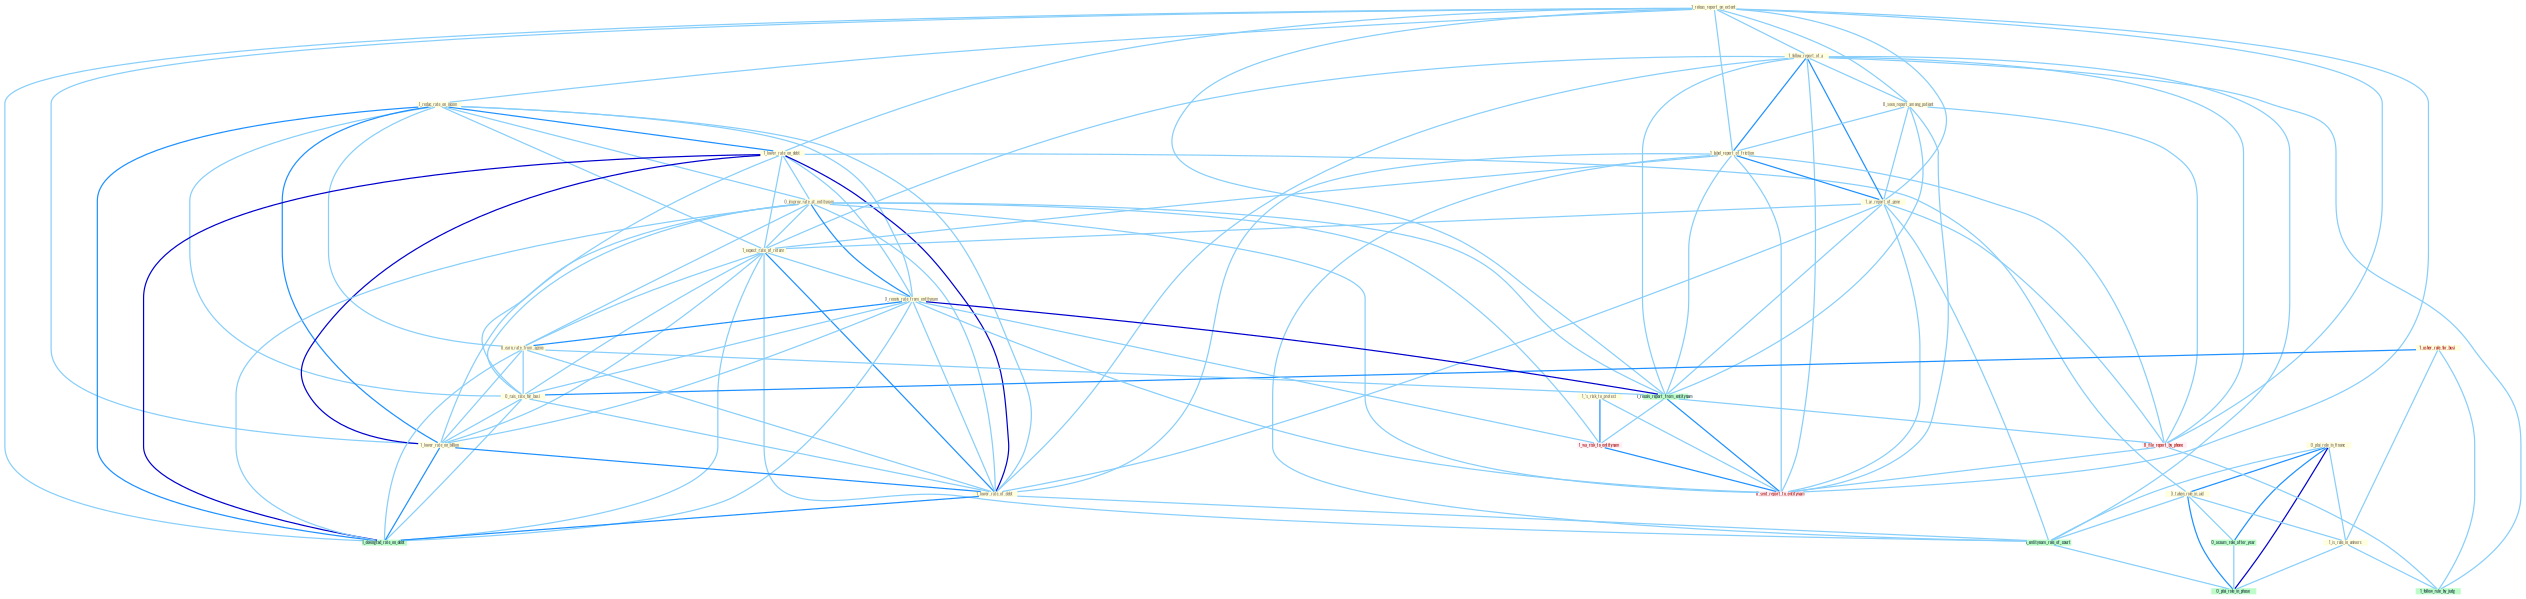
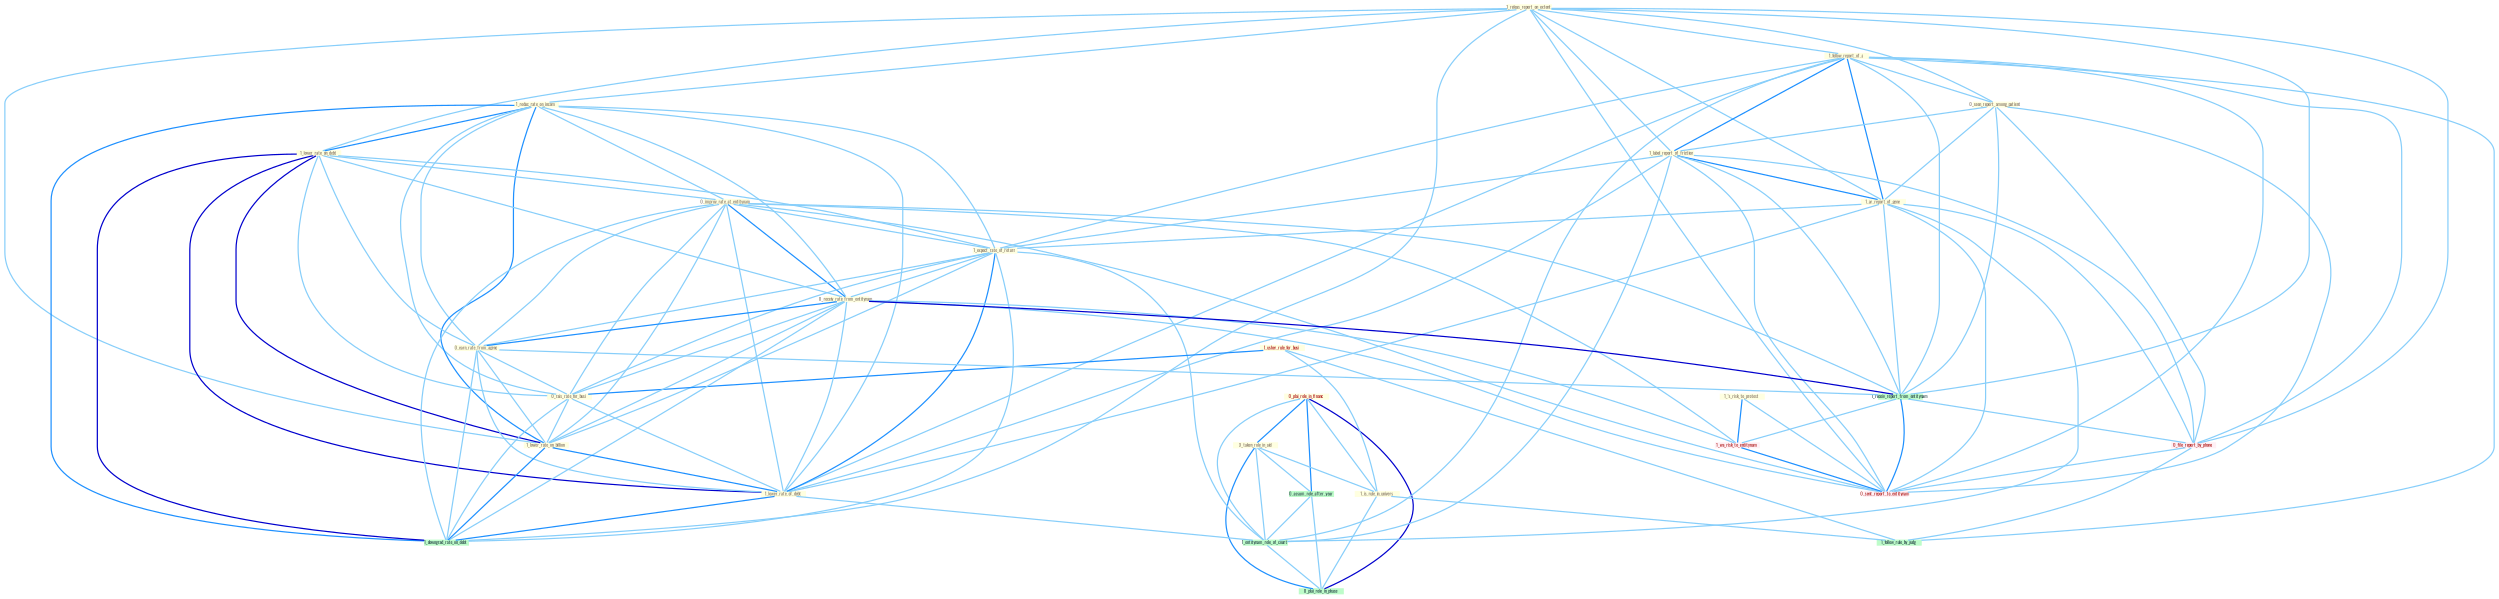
edge "1_lower_rate_on_debt" -- "0_taken_role_in_aid": now "1_lower_rate_on_debt" -- "0_earn_rate_from_agenc"
node "0_plai_role_in_financ": fontcolor #8b7d6b -> #b22222
edge "0_assum_role_after_year" -- "1_entitynam_role_of_court": added
